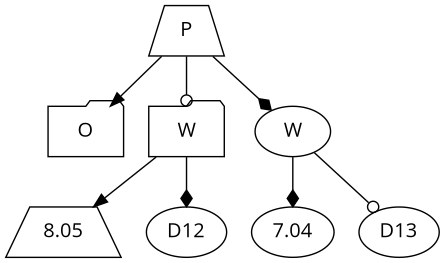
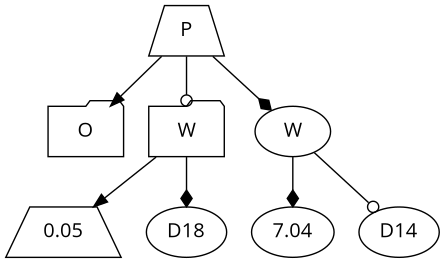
node "8.05": label "8.05" -> "0.05"
node "D12": label "D12" -> "D18"
node "D13": label "D13" -> "D14"
